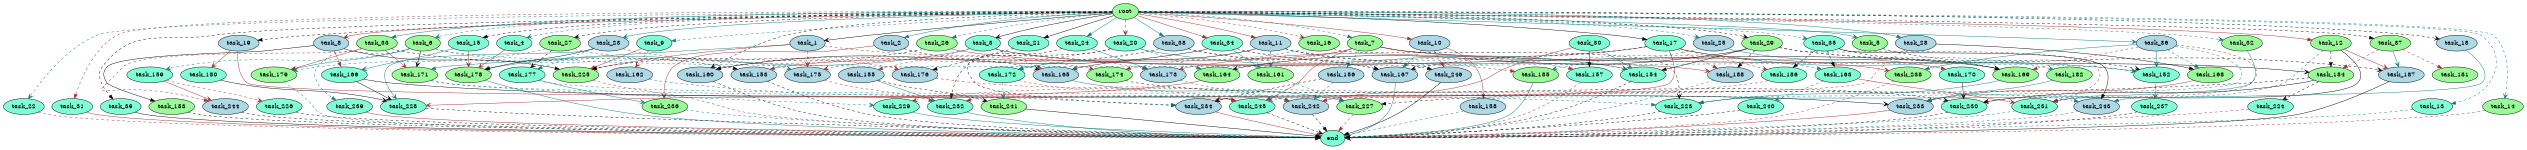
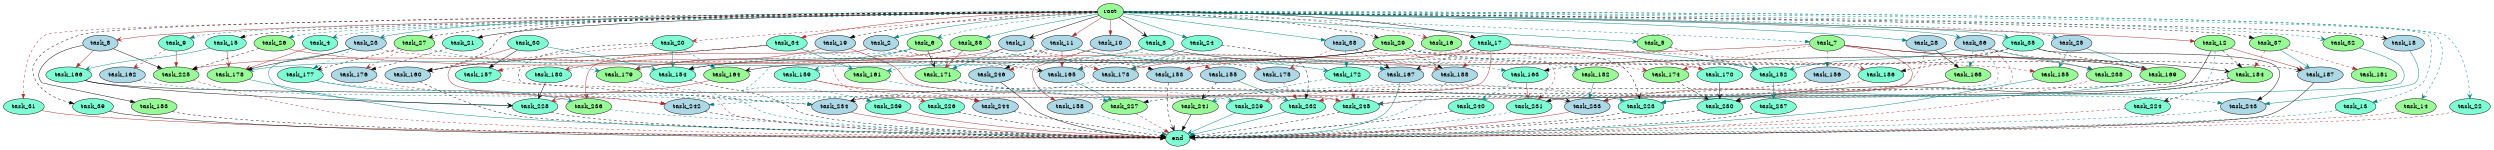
edge "root" -> "task_35": style dashed -> solid
edge "task_6" -> "task_175": removed
edge "task_156" -> "task_242": removed
